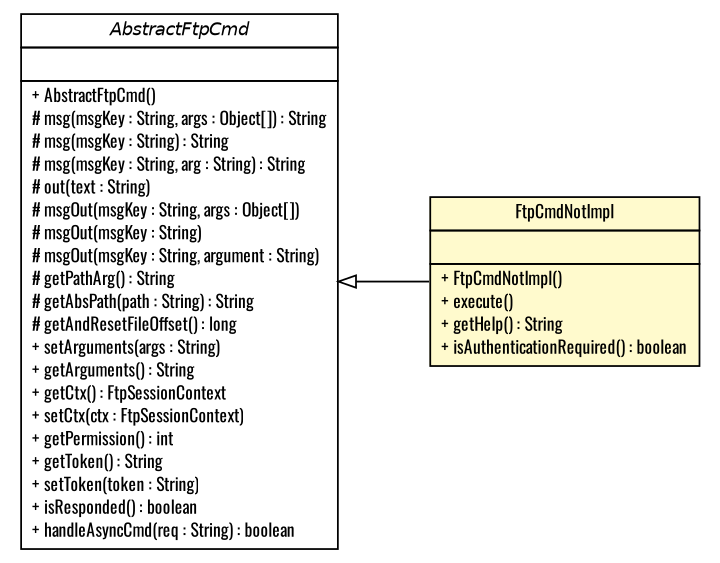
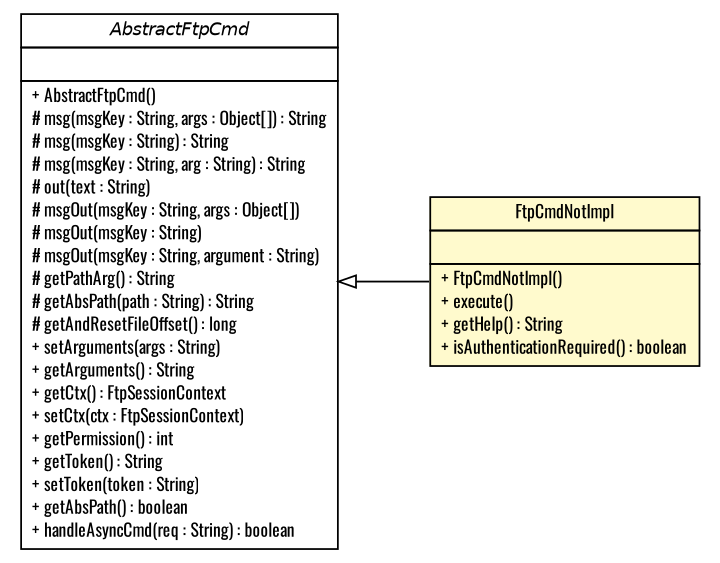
node "AbstractFtpCmd": text "+ isResponded() : boolean" -> "+ getAbsPath() : boolean"
